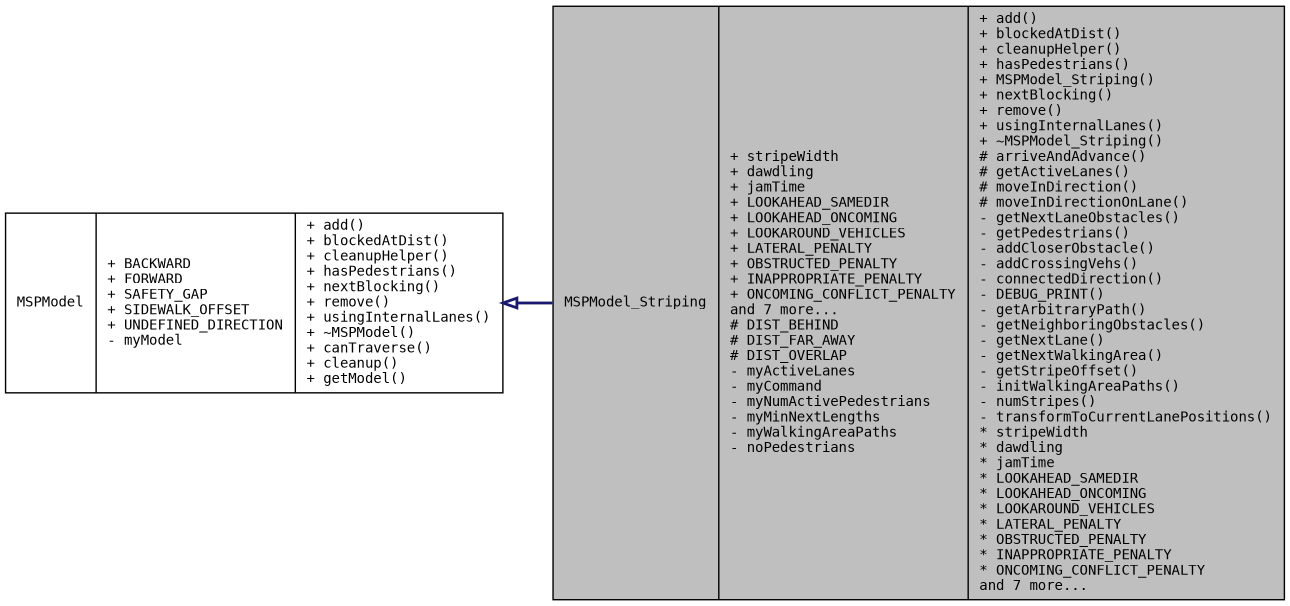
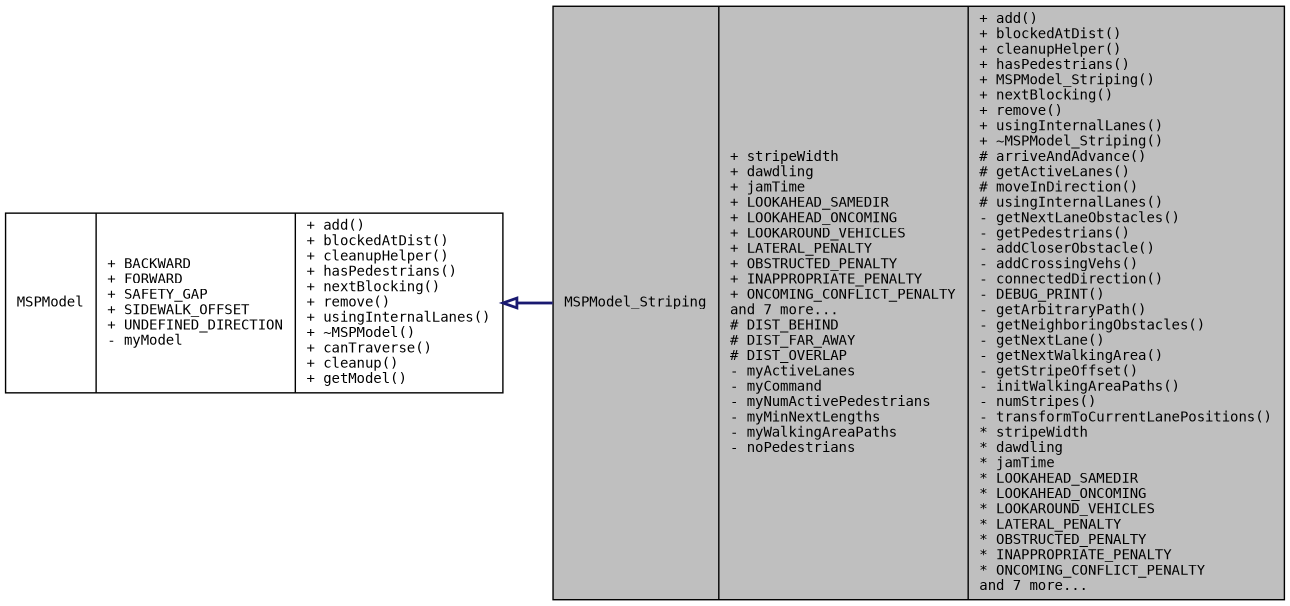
node "MSPModel_Striping": text "# moveInDirectionOnLane()" -> "# usingInternalLanes()"
